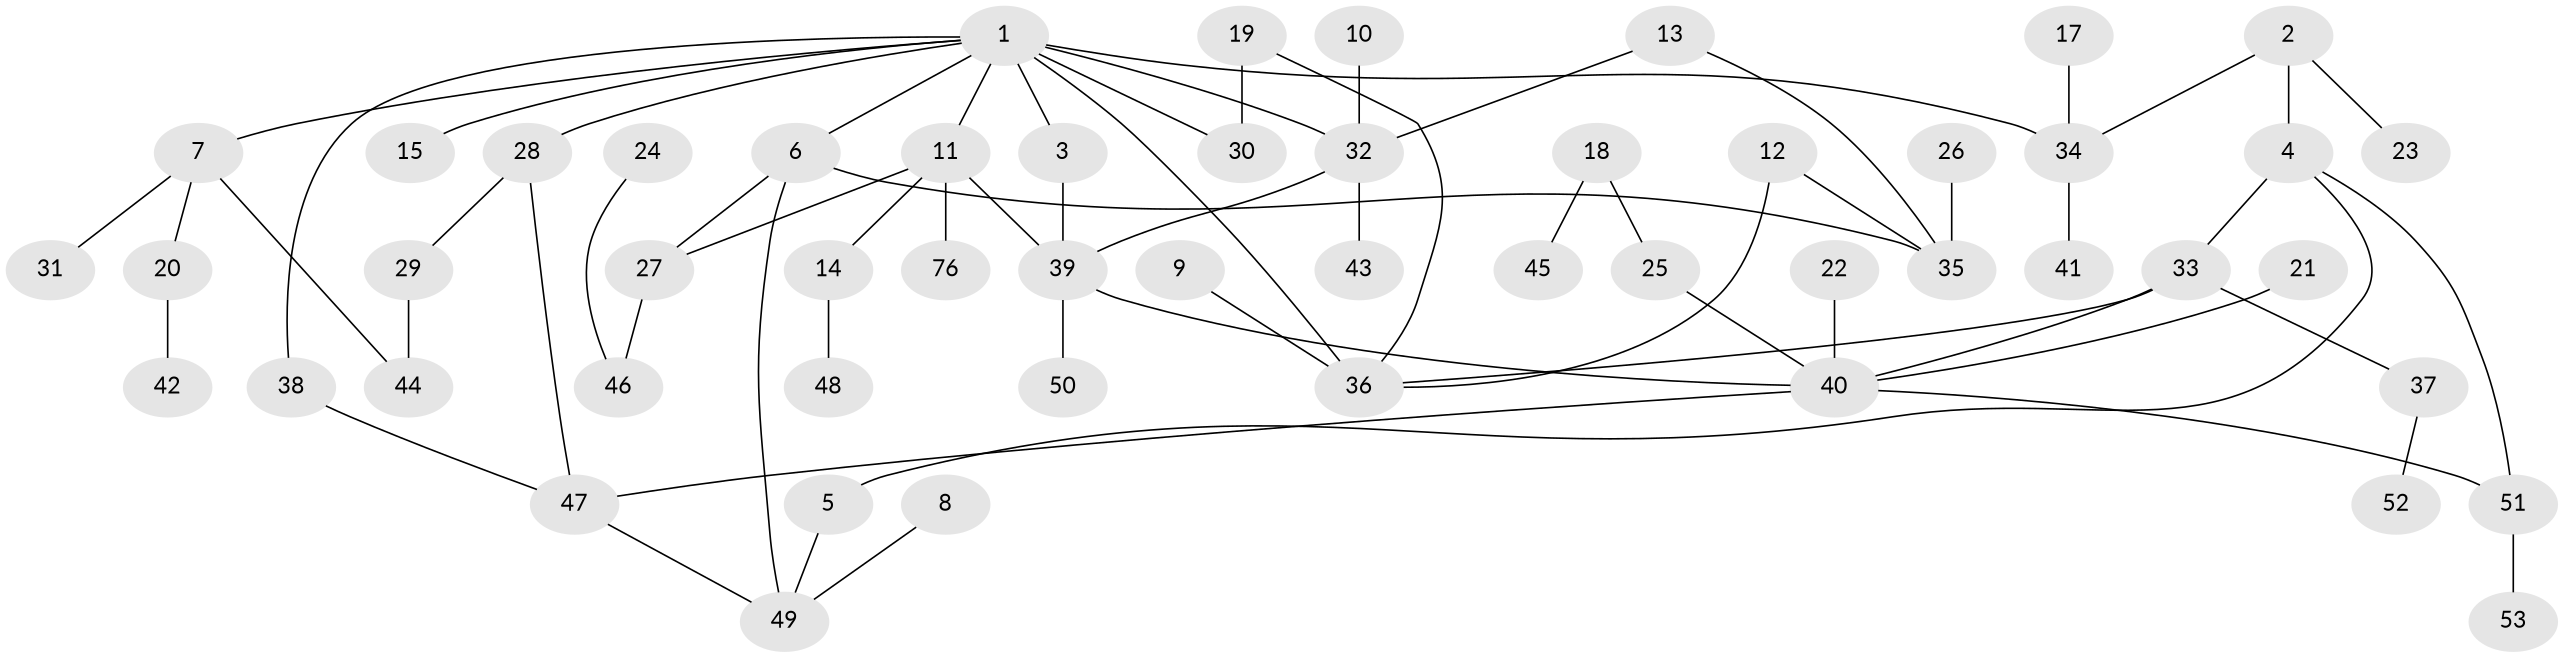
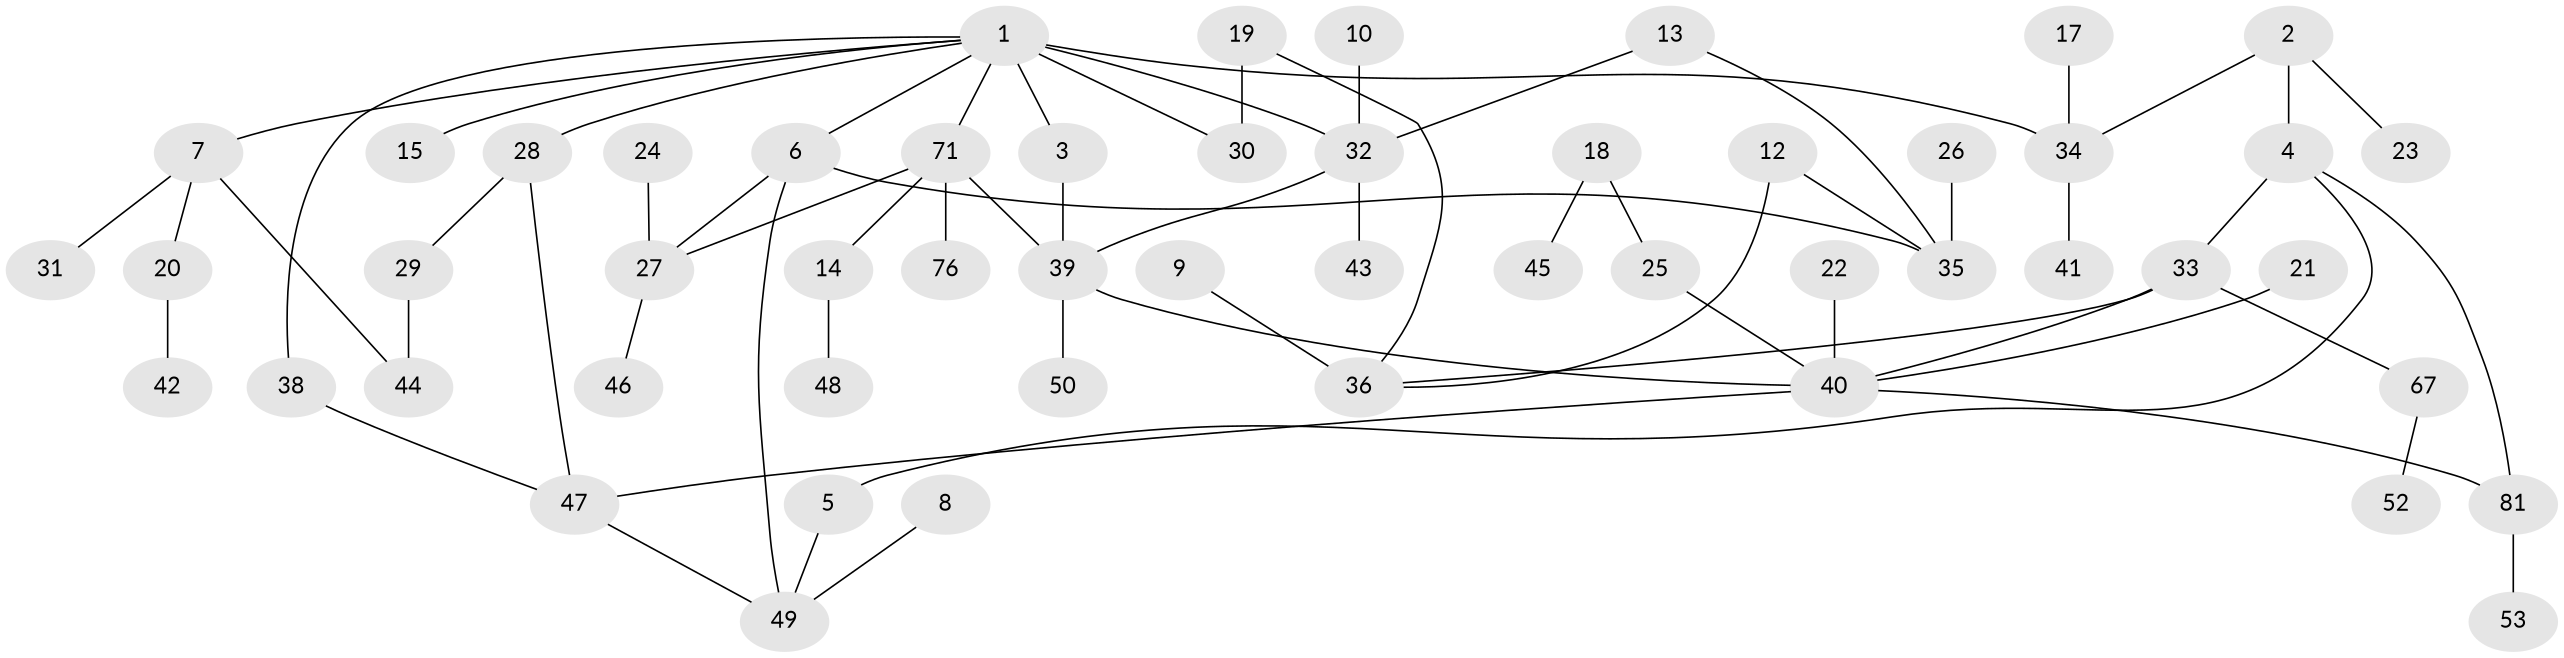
node "11": label "11" -> "71"
edge "1" -- "36": removed
edge "24" -- "46": now "24" -- "27"
node "37": label "37" -> "67"
node "51": label "51" -> "81"
